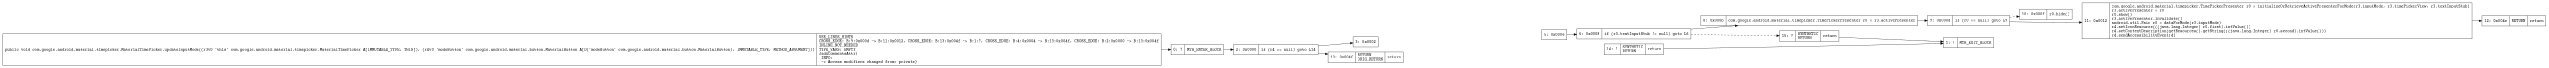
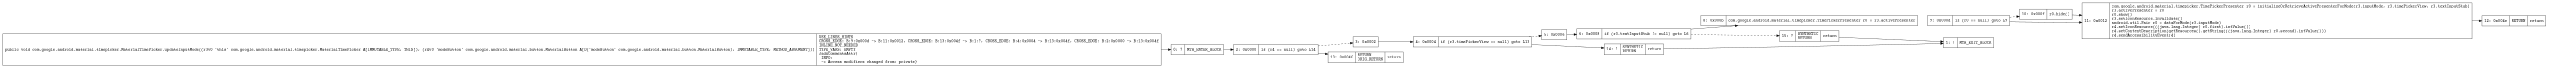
edge "10: 0x000f" -> "11: 0x0012": added
node "11: 0x0012": text "r3.activePresenter.invalidate()" -> "r3.setIconResource.invalidate()"
edge "8: 0x000b" -> "9: 0x000d": removed
node "4: 0x0004": added
edge "2: 0x0000" -> "3: 0x0002": style solid -> dashed
